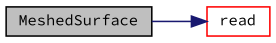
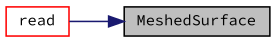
edge "MeshedSurface" -> "read": reversed
